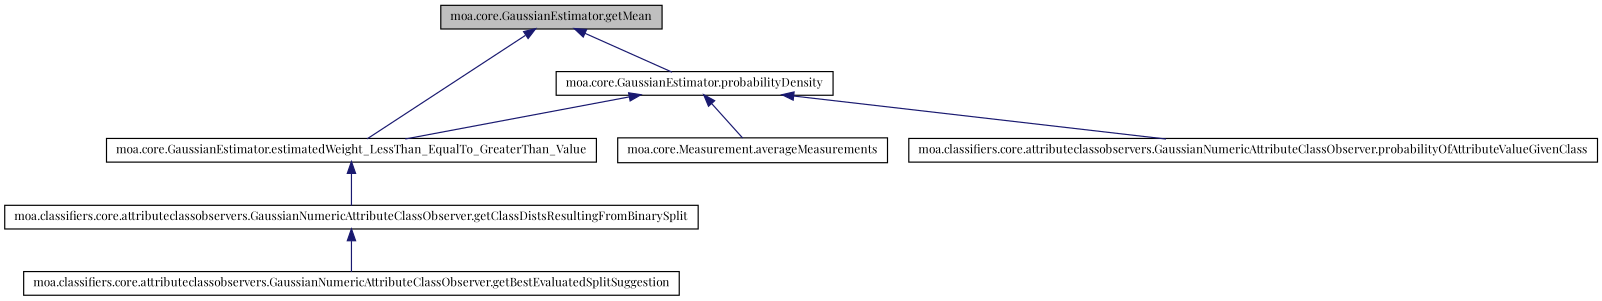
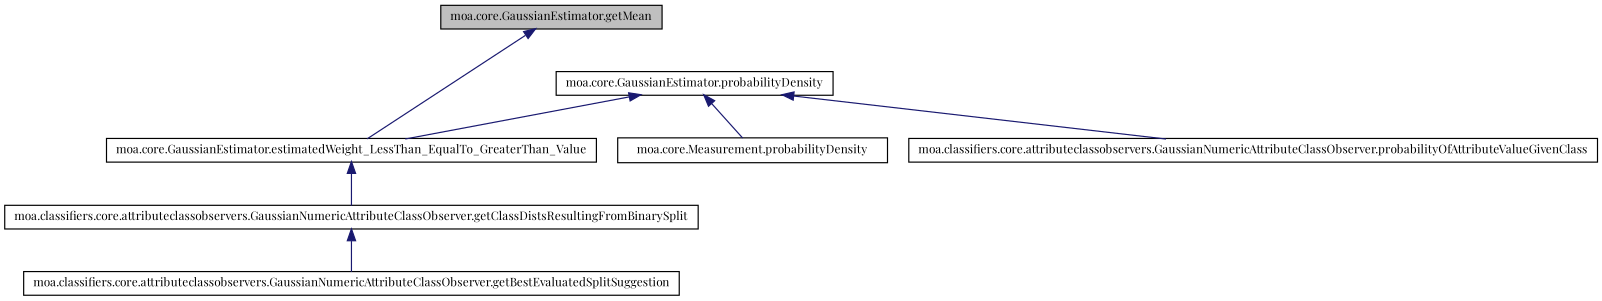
edge "moa.core.GaussianEstimator.probabilityDensity" -> "moa.core.GaussianEstimator.getMean": removed
node "moa.core.Measurement.averageMeasurements": label "moa.core.Measurement.averageMeasurements" -> "moa.core.Measurement.probabilityDensity"
